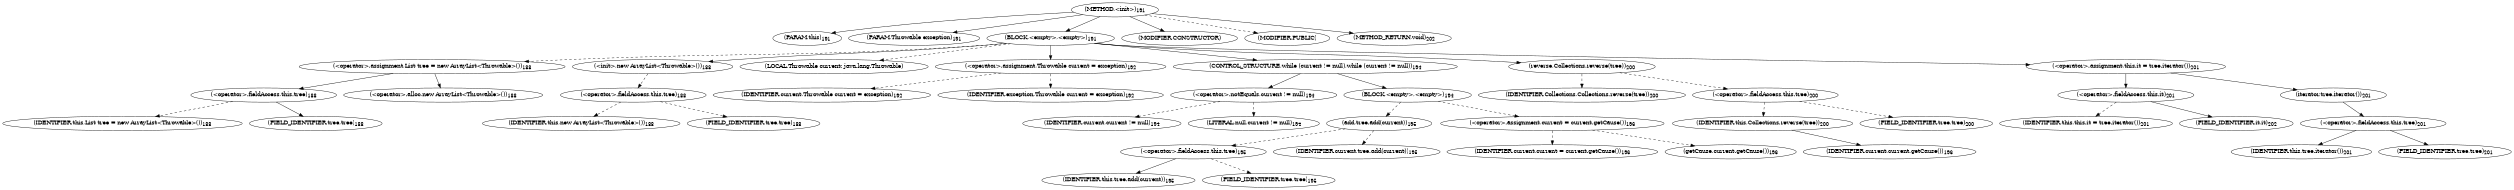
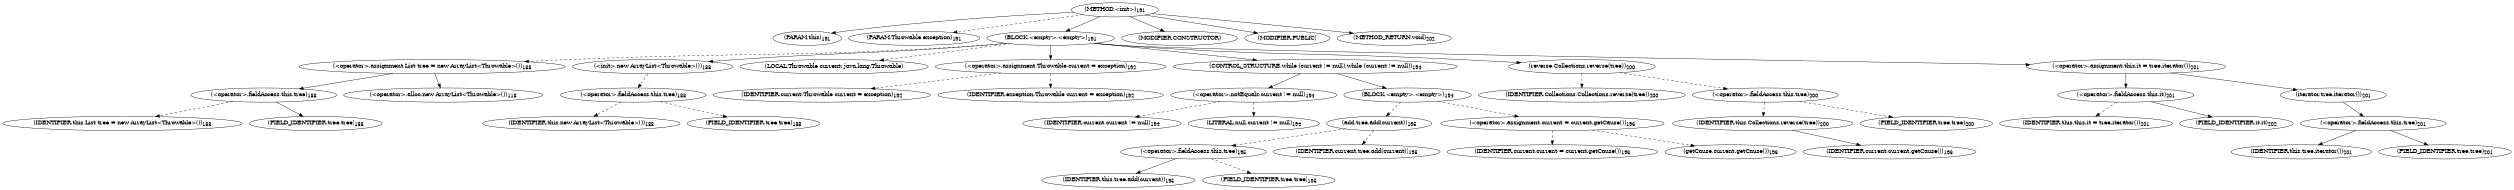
edge "(METHOD,<init>)" -> "(PARAM,Throwable exception)": style solid -> dashed
edge "(METHOD,<init>)" -> "(MODIFIER,PUBLIC)": style dashed -> solid
node "(<operator>.alloc,new ArrayList<Throwable>())": text "188" -> "118"
